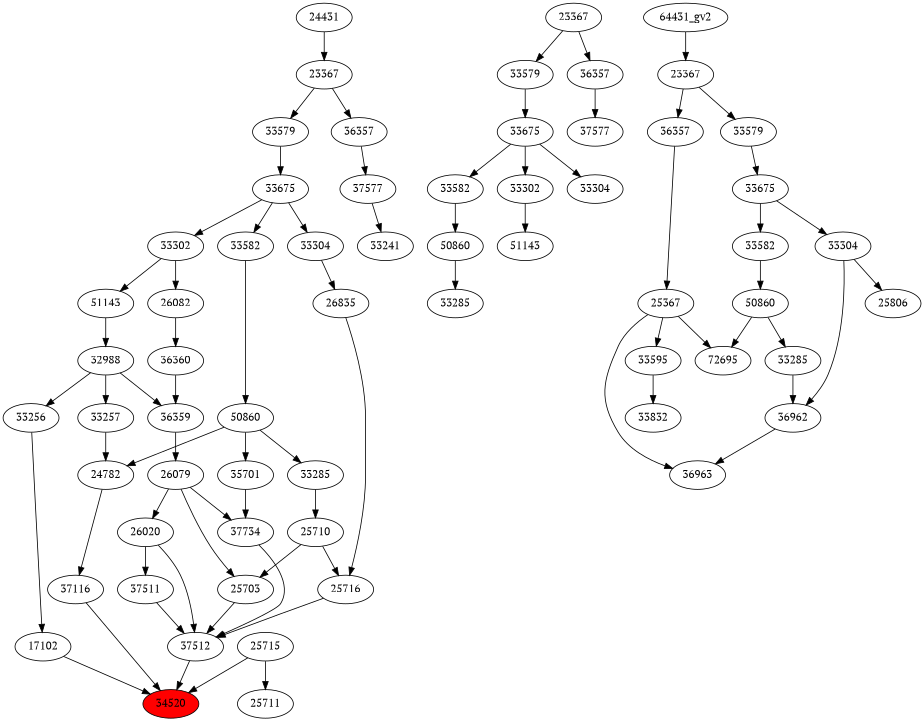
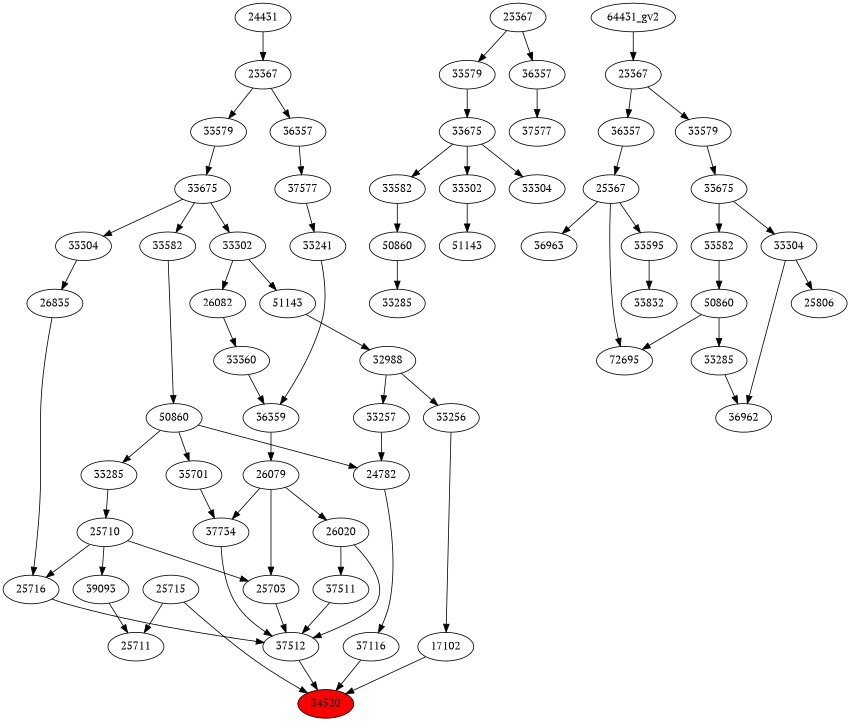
node "36360": label "36360" -> "33360"
edge "32988" -> "36359": now "33241" -> "36359"
edge "36962" -> "36963": removed
node "39093": added
